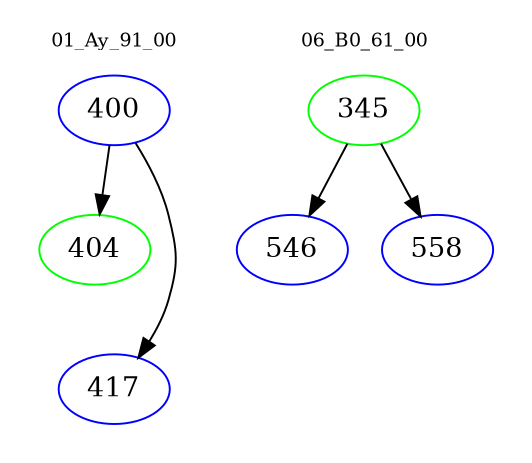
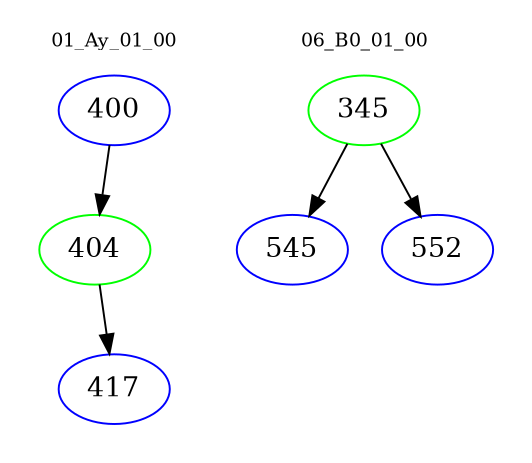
cluster "01_Ay_91_00": label "01_Ay_91_00" -> "01_Ay_01_00"
cluster "06_B0_61_00": label "06_B0_61_00" -> "06_B0_01_00"
edge "400" -> "417": now "404" -> "417"
node "546": label "546" -> "545"
node "558": label "558" -> "552"
